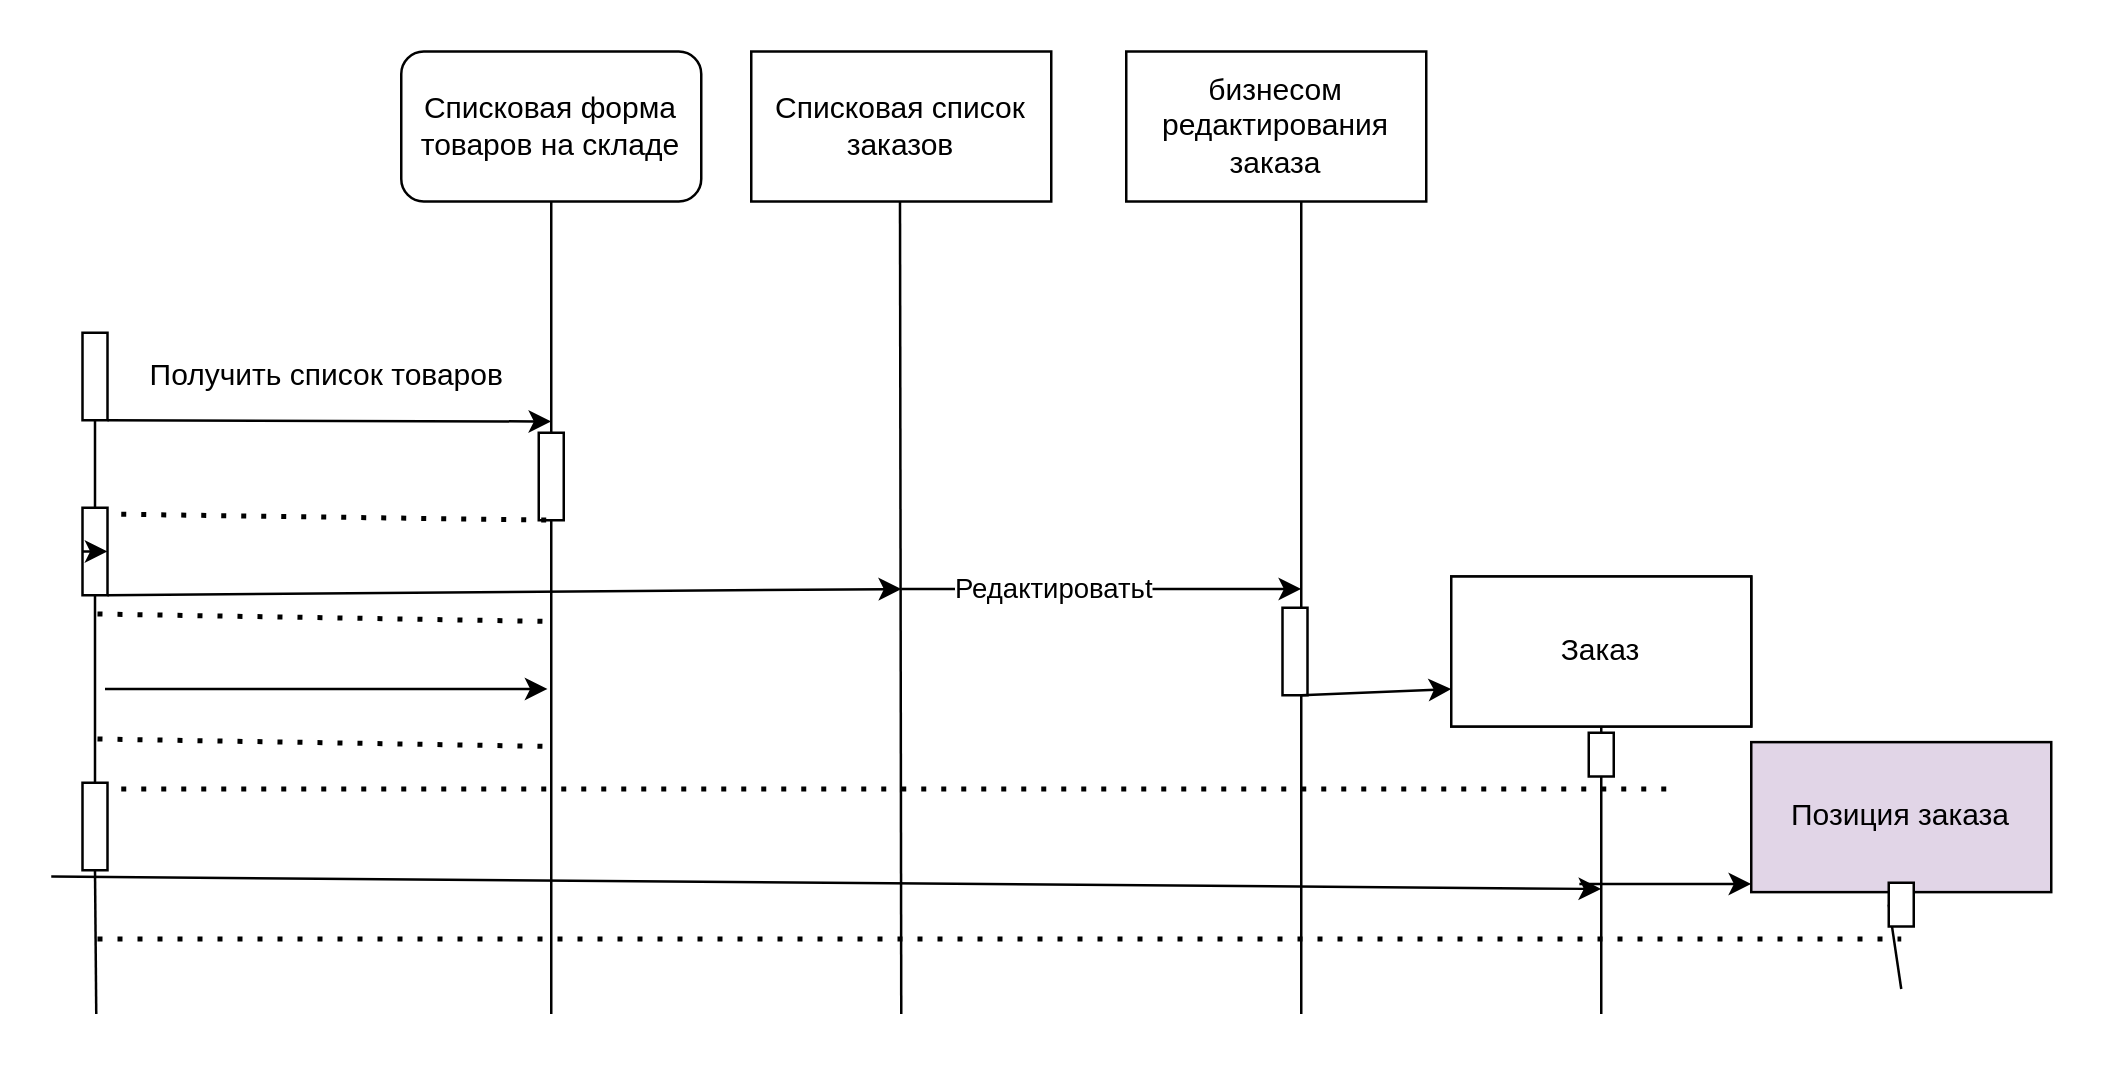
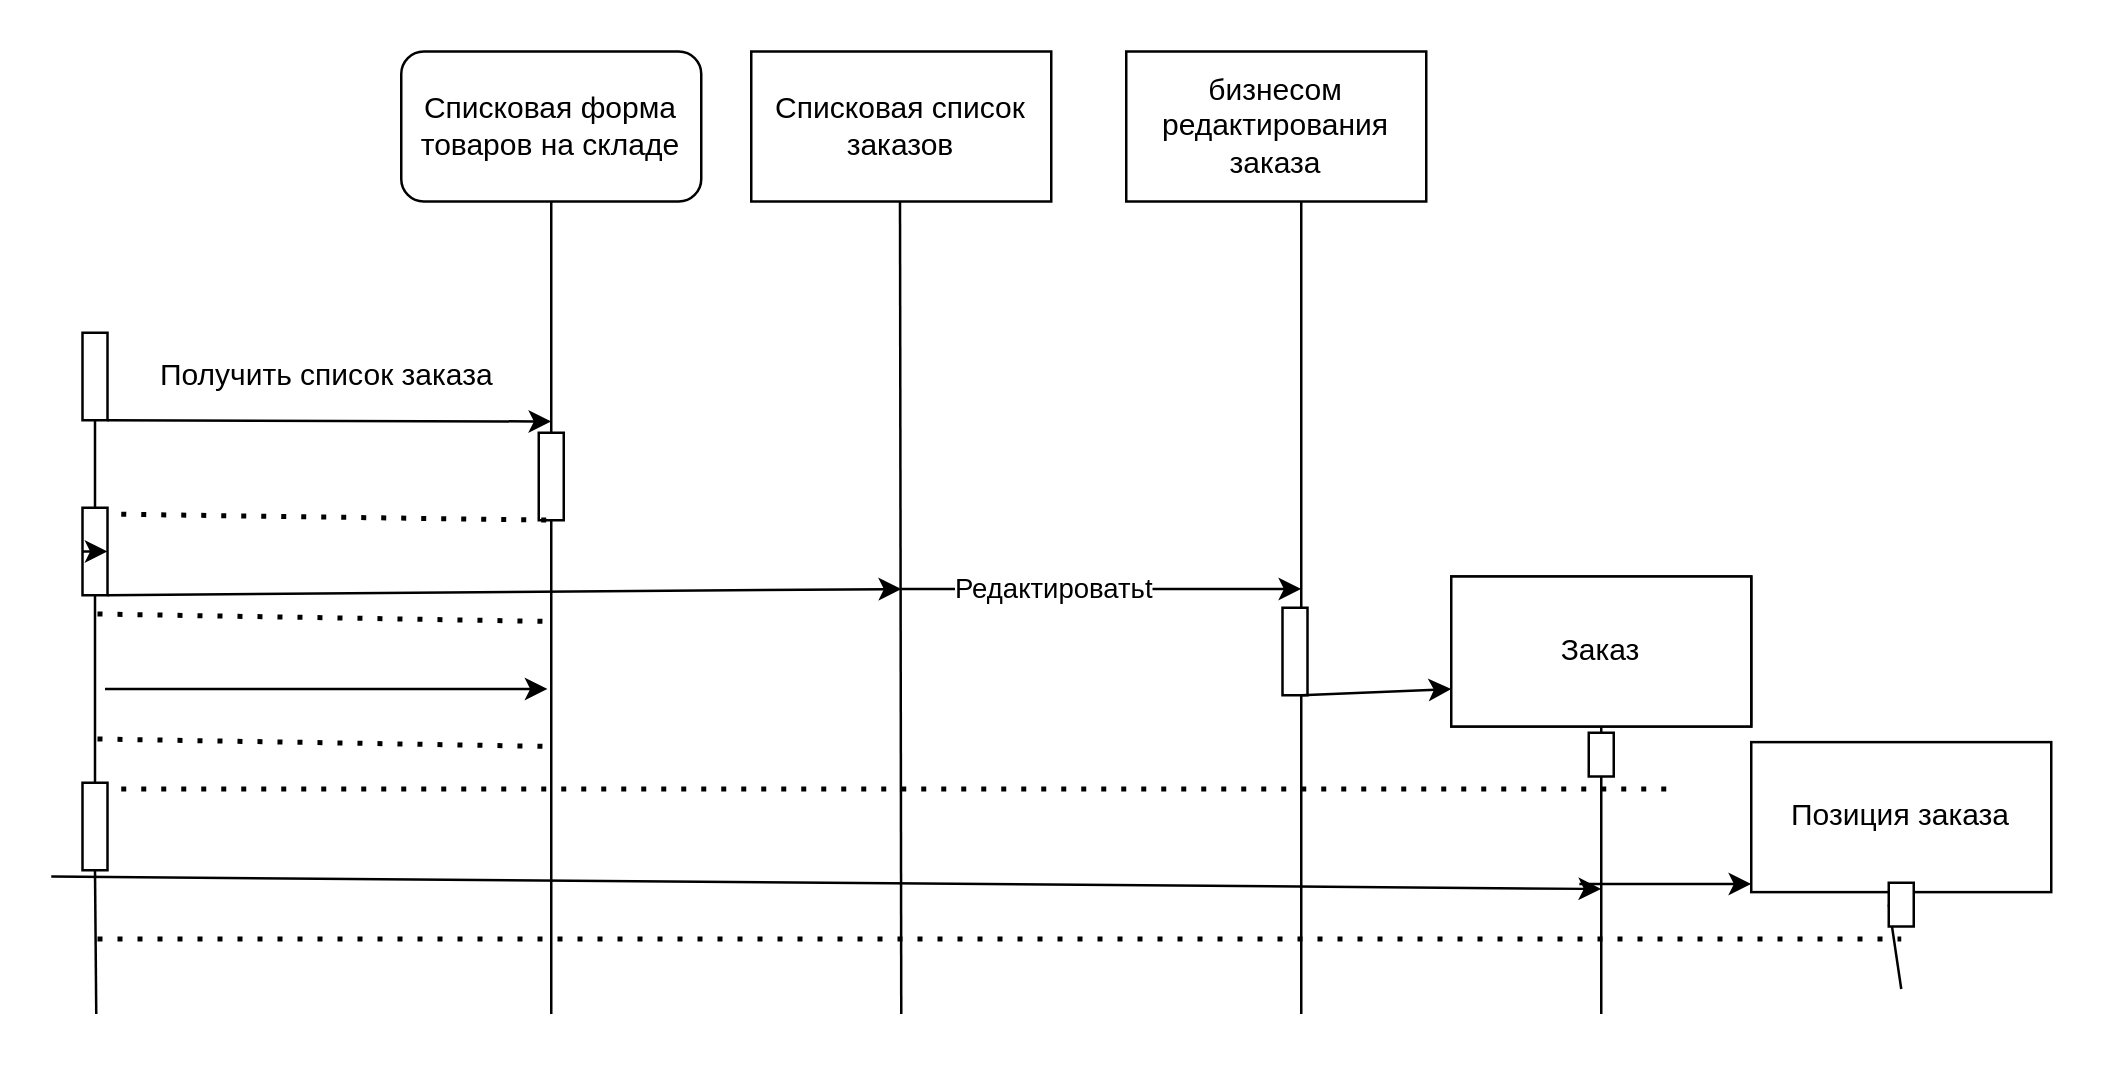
node "Получить список товаров": label "Получить список товаров" -> "Получить список заказа"
node "Позиция заказа": fillcolor #e1d5e7 -> #ffffff
